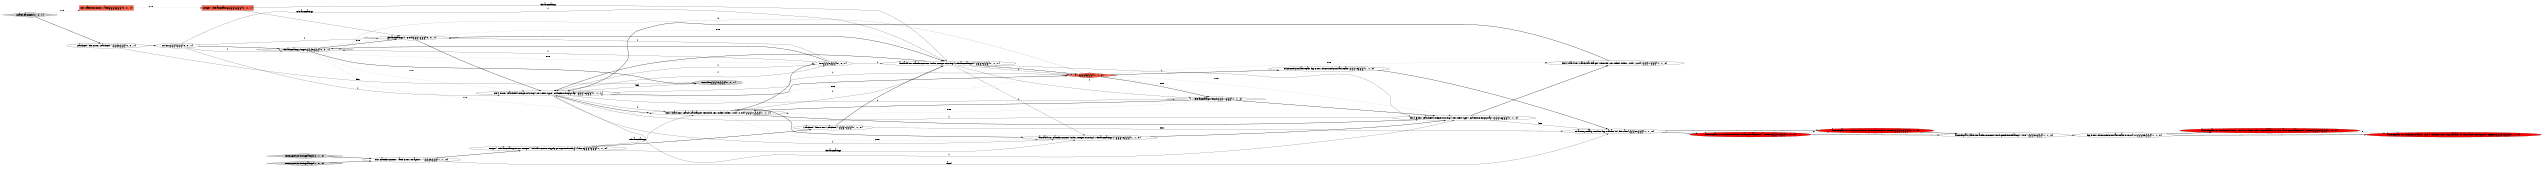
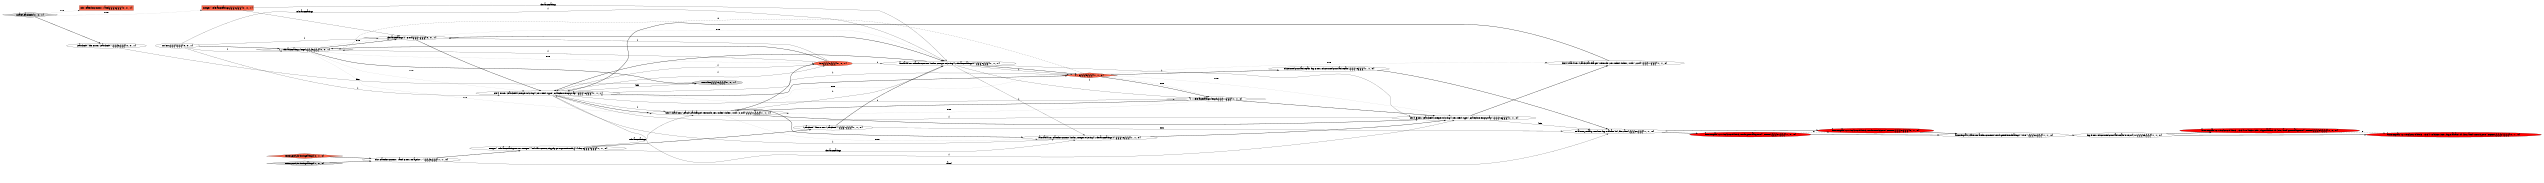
edge "List<RatedDocument> rated@@@2@@@['0', '0', '1']" -> "Integer(( relevanceRatings@@@2@@@['0', '0', '1']": now "createSearchHits['0', '0', '1']" -> "Integer(( relevanceRatings@@@2@@@['0', '0', '1']"
edge "SearchHit(( hits = new SearchHit((((@@@3@@@['0', '0', '1']" -> "int i = 0@@@4@@@['0', '0', '1']": removed
node "i++@@@6@@@['0', '0', '1']": fillcolor white -> tomato
node "testDCGAtSixMissingRatings['0', '1', '0']": fillcolor lightgray -> tomato
